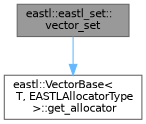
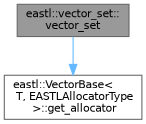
node "eastl::eastl_set:: vector_set": label "eastl::eastl_set:: vector_set" -> "eastl::vector_set:: vector_set"
